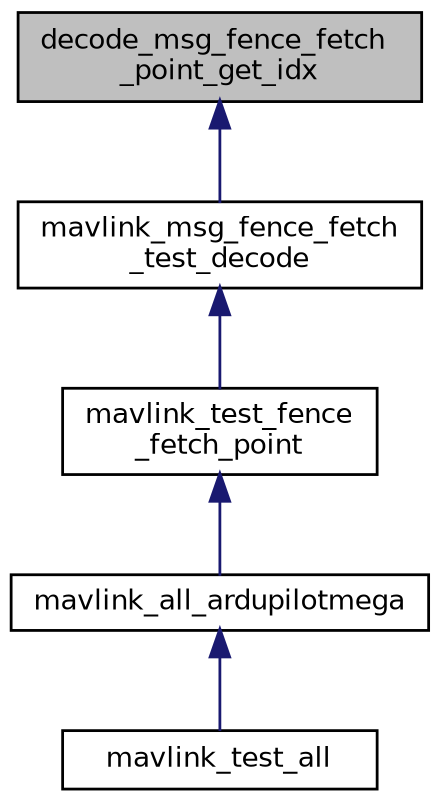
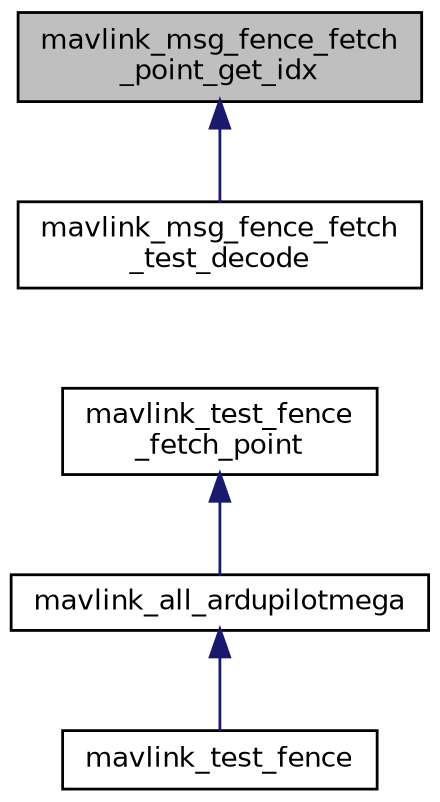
node "decode_msg_fence_fetch _point_get_idx": label "decode_msg_fence_fetch _point_get_idx" -> "mavlink_msg_fence_fetch _point_get_idx"
edge "mavlink_test_fence _fetch_point" -> "mavlink_msg_fence_fetch _test_decode": removed
node "mavlink_test_all": label "mavlink_test_all" -> "mavlink_test_fence"
